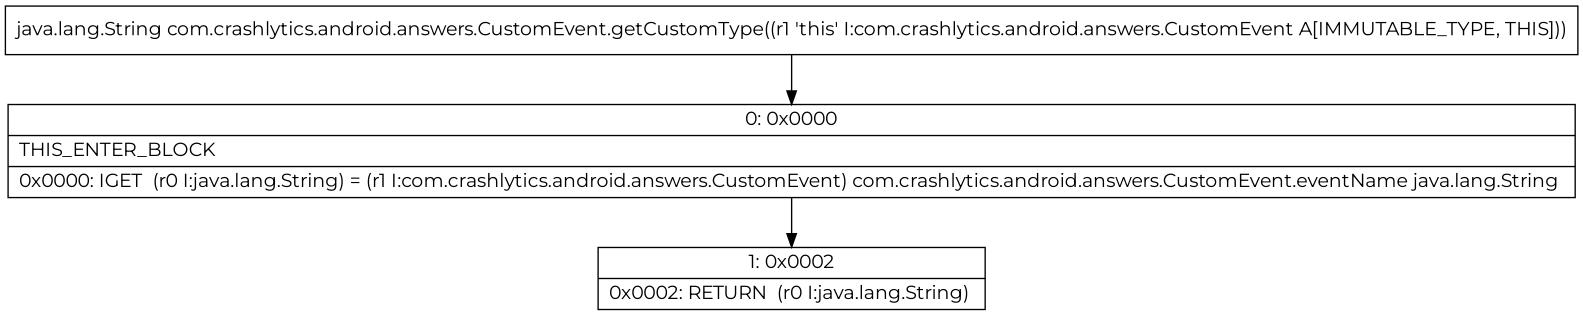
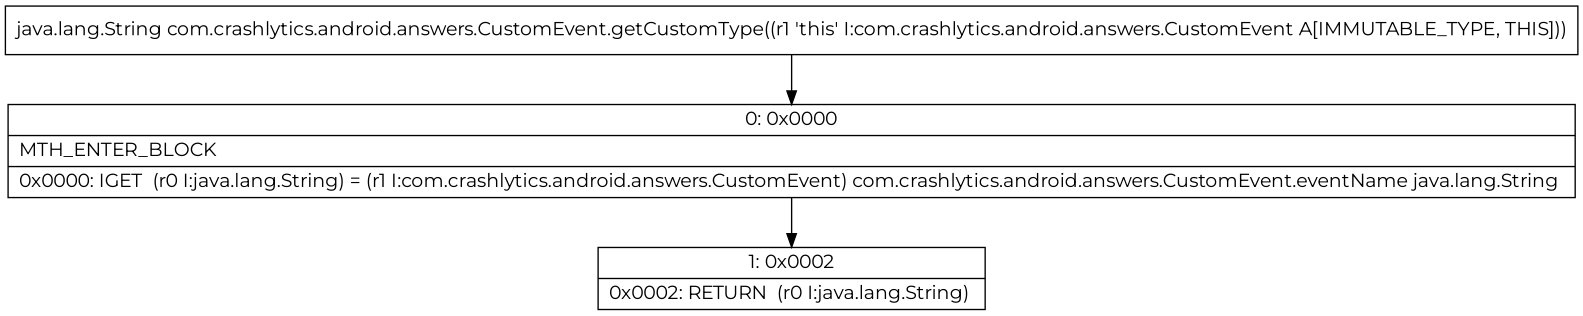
node "0: 0x0000": text "THIS_ENTER_BLOCK" -> "MTH_ENTER_BLOCK"
